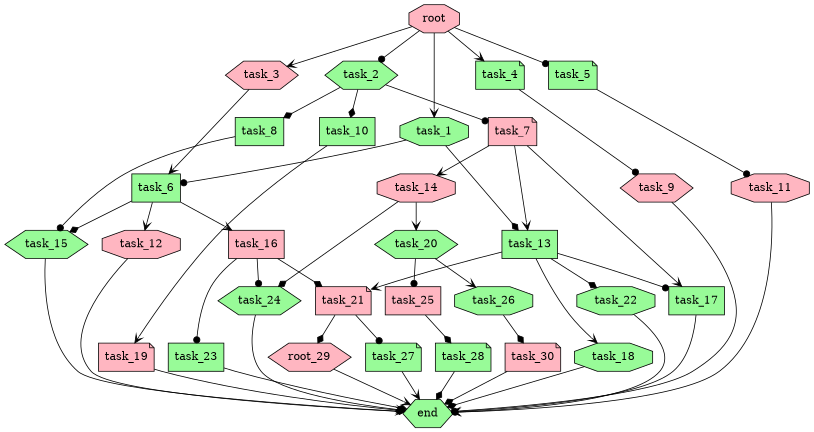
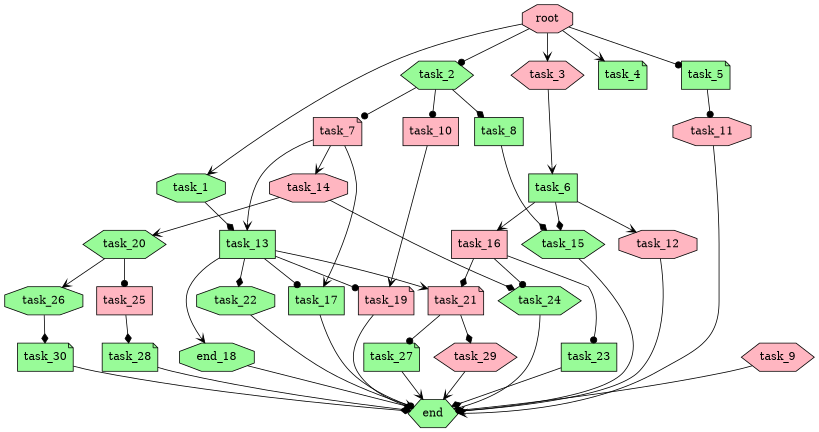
edge "task_2" -> "task_10": arrowhead diamond -> dot
edge "task_4" -> "task_9": removed
node "task_10": fillcolor palegreen -> lightpink
edge "task_1" -> "task_6": removed
edge "task_8" -> "task_15": arrowhead dot -> diamond
edge "task_13" -> "task_19": added
node "root_29": label "root_29" -> "task_29"
node "task_30": fillcolor lightpink -> palegreen
node "task_18": label "task_18" -> "end_18"
